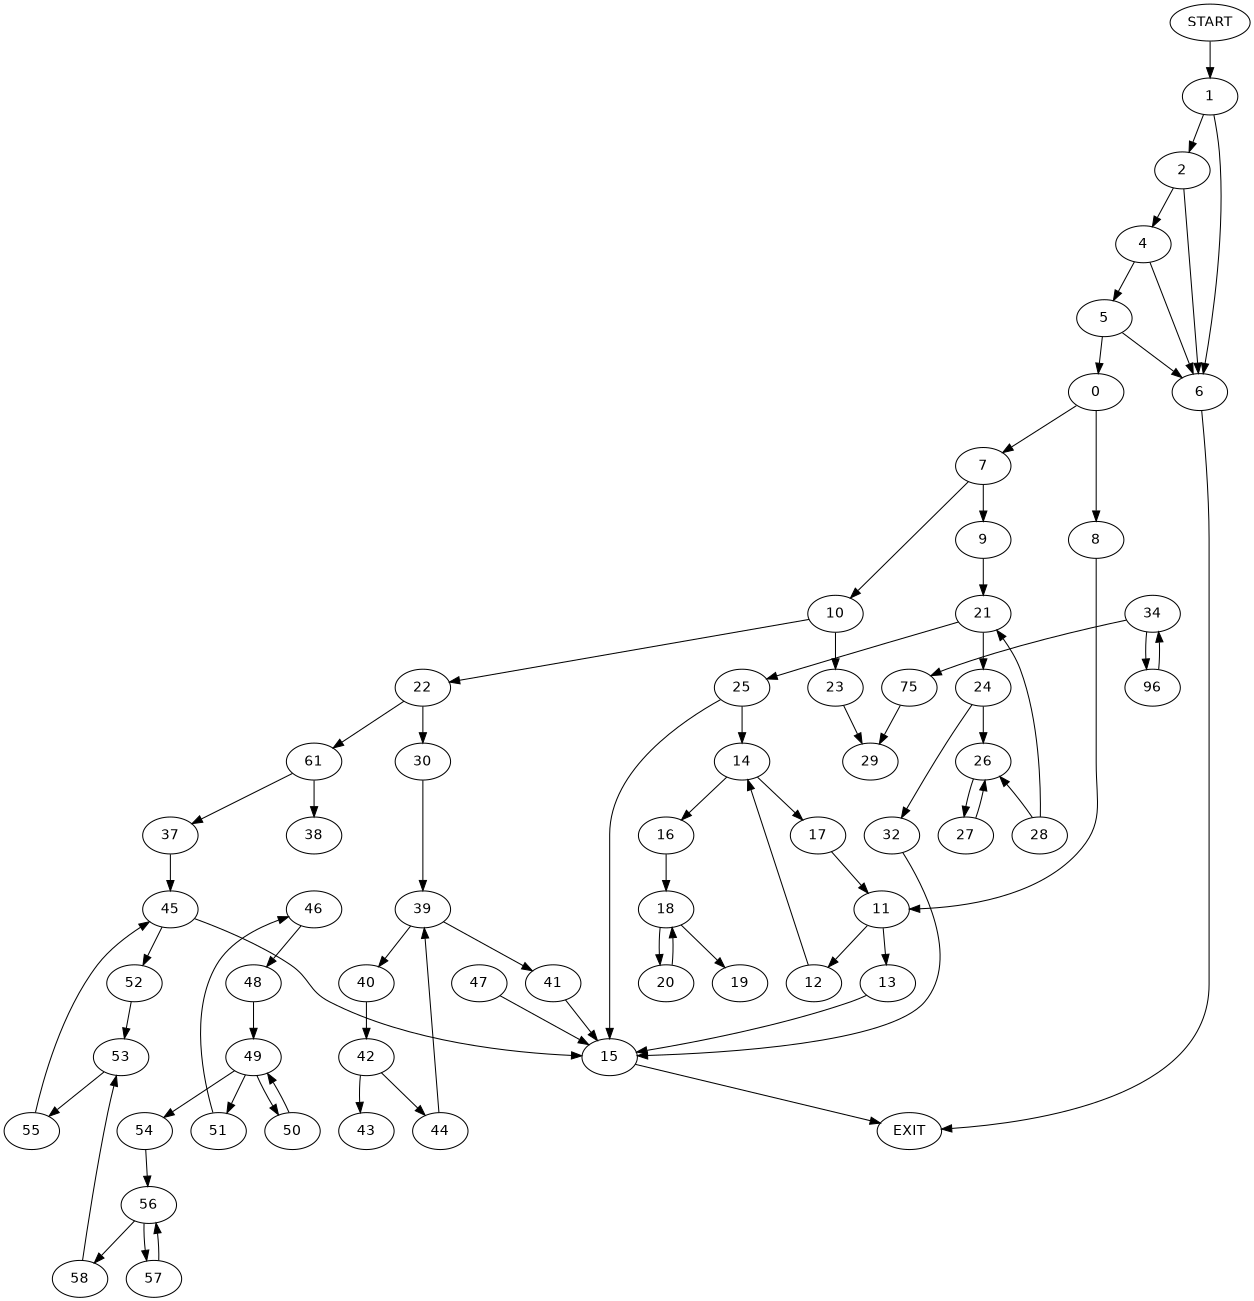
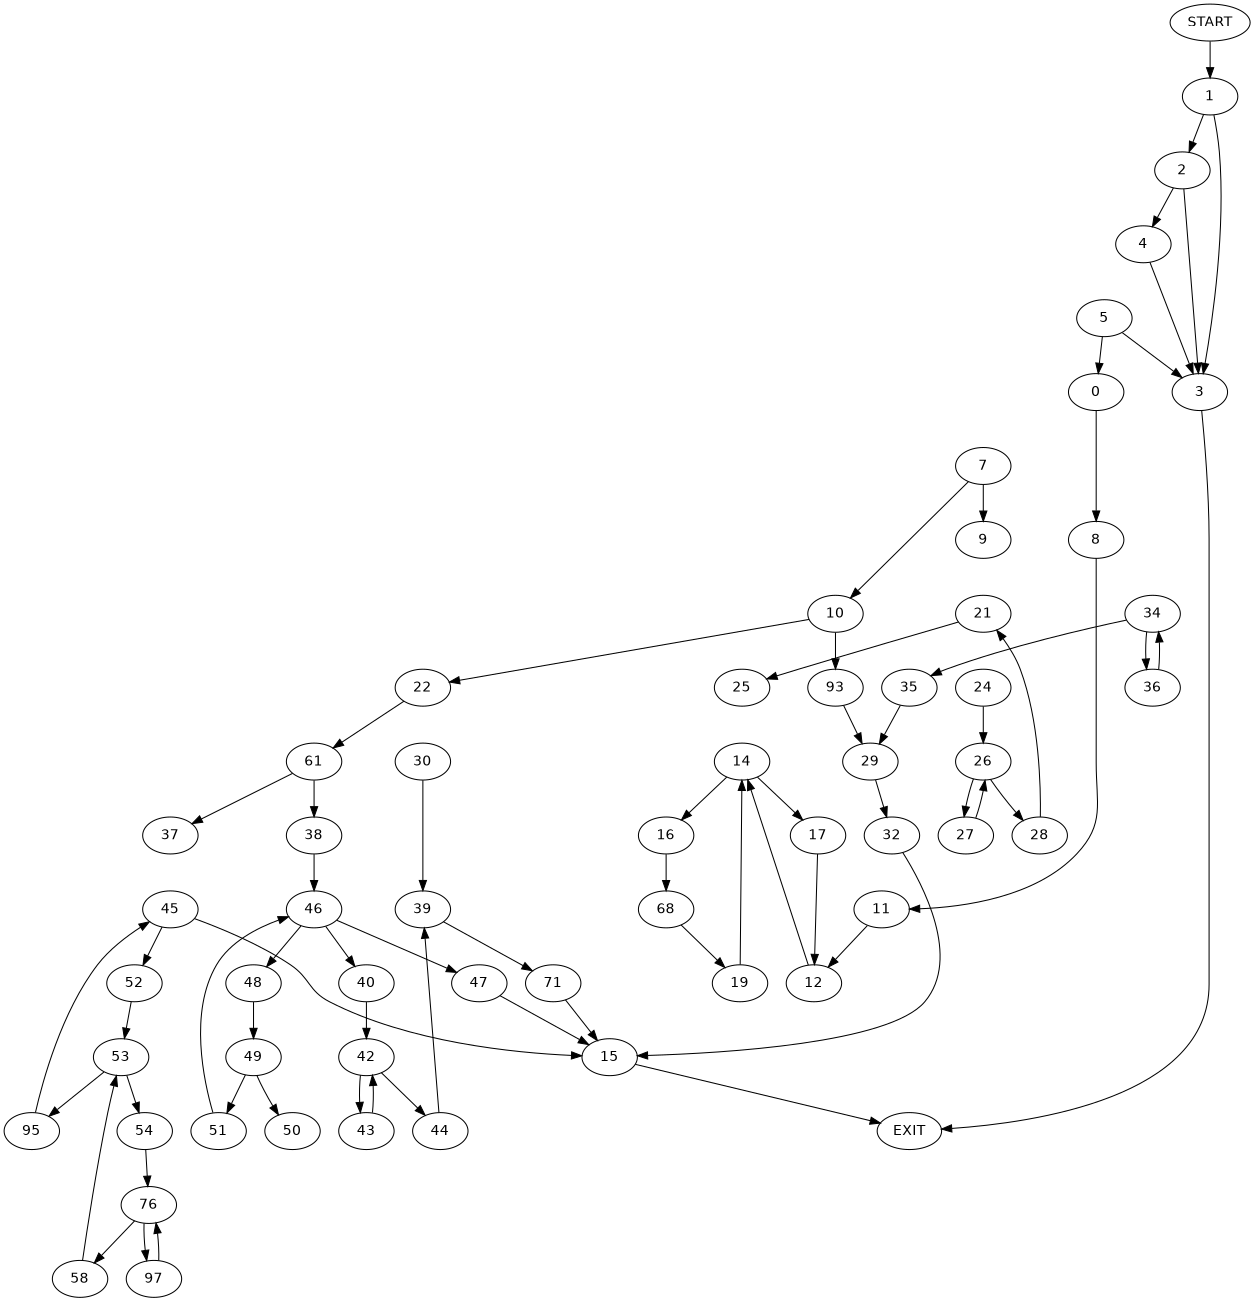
edge "4" -> "5": removed
node "6": label "6" -> "3"
edge "0" -> "7": removed
edge "9" -> "21": removed
edge "21" -> "24": removed
node "23": label "23" -> "93"
node "75": label "75" -> "35"
node "96": label "96" -> "36"
edge "22" -> "30": removed
edge "25" -> "14": now "19" -> "14"
edge "24" -> "32": now "29" -> "32"
edge "28" -> "26": reversed
edge "25" -> "15": removed
edge "37" -> "45": removed
edge "38" -> "46": added
edge "17" -> "11": now "17" -> "12"
node "18": label "18" -> "68"
edge "39" -> "40": now "46" -> "40"
edge "46" -> "47": added
node "41": label "41" -> "71"
node "20": removed
node "13": removed
edge "49" -> "54": now "53" -> "54"
edge "50" -> "49": removed
edge "43" -> "42": added
node "55": label "55" -> "95"
node "56": label "56" -> "76"
node "57": label "57" -> "97"
